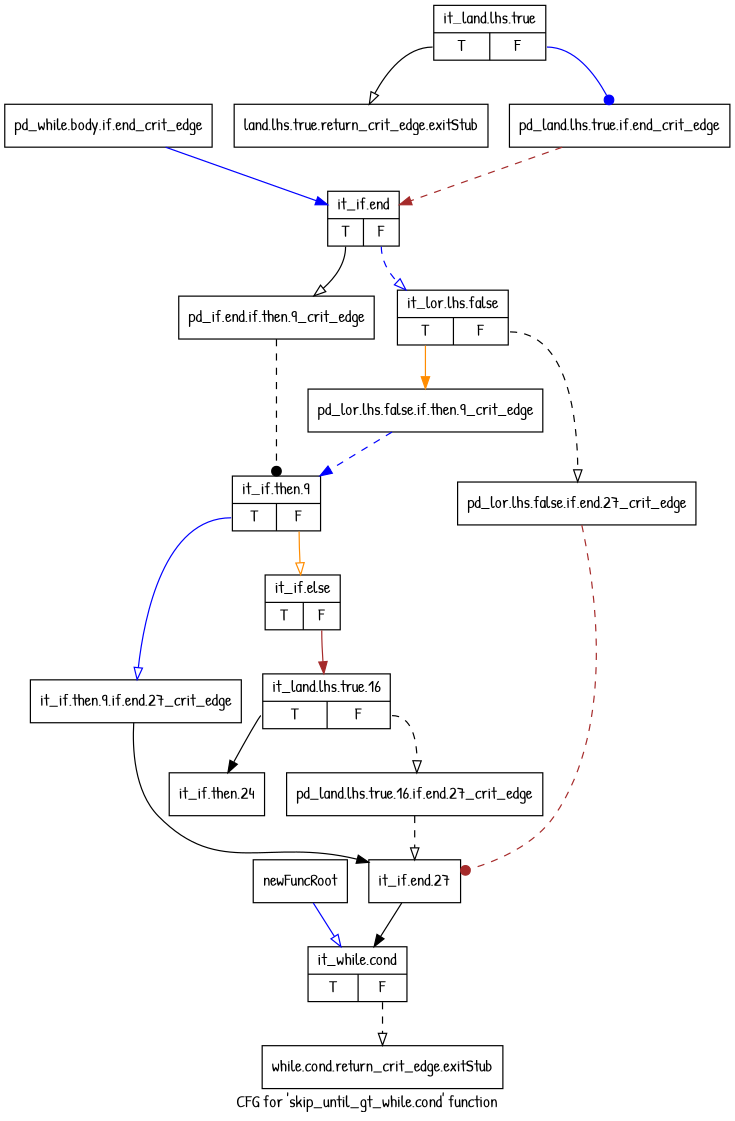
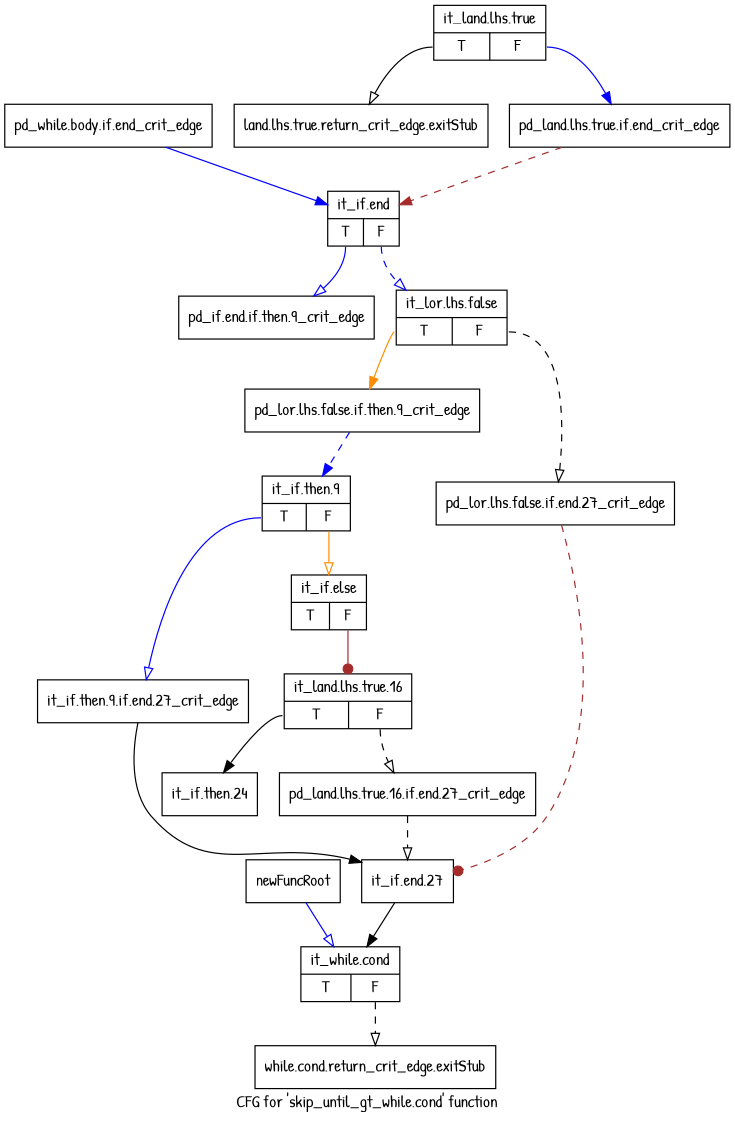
edge "it_land.lhs.true" -> "pd_land.lhs.true.if.end_crit_edge": arrowhead dot -> normal
edge "it_if.end" -> "pd_if.end.if.then.9_crit_edge": color black -> blue
edge "pd_if.end.if.then.9_crit_edge" -> "it_if.then.9": removed
edge "it_if.else" -> "it_land.lhs.true.16": arrowhead normal -> dot
